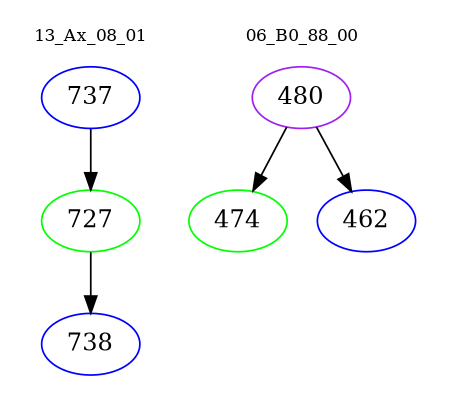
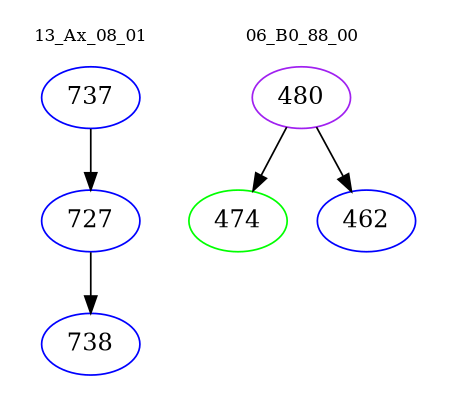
node "727": color green -> blue
